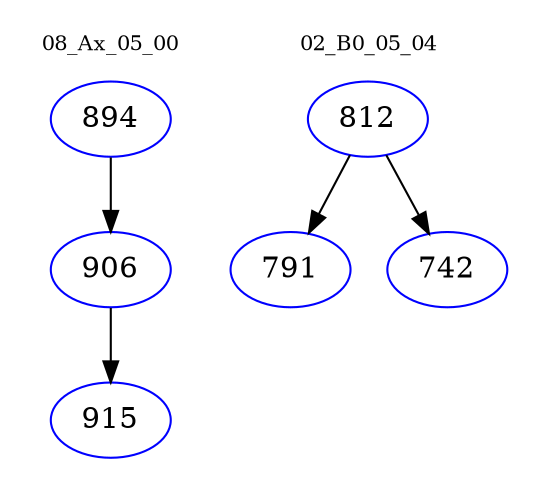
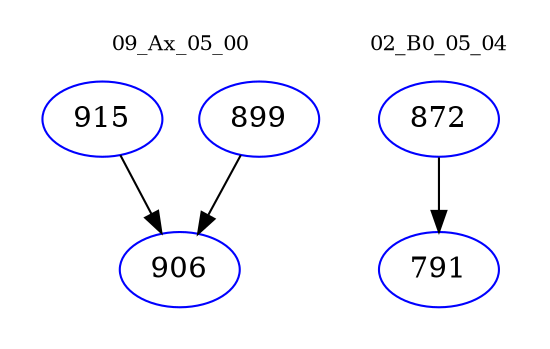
cluster "08_Ax_05_00": label "08_Ax_05_00" -> "09_Ax_05_00"
node "894": label "894" -> "899"
node "812": label "812" -> "872"
node "742": removed
edge "906" -> "915": reversed
